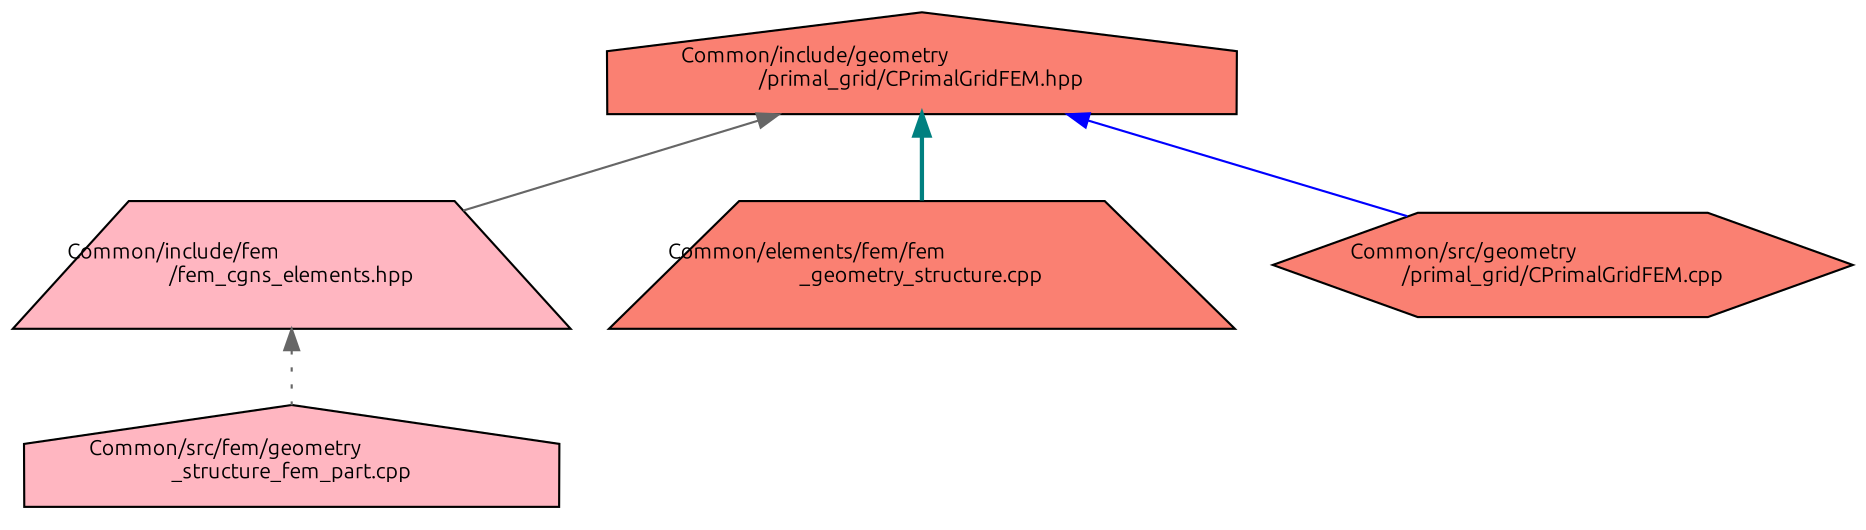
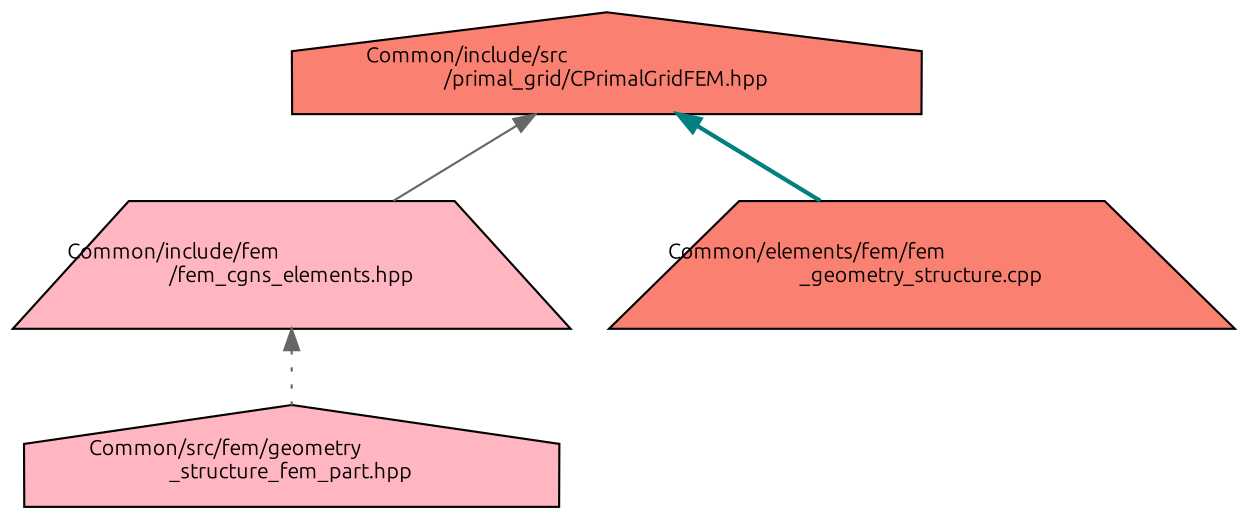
node "Common/include/geometry /primal_grid/CPrimalGridFEM.hpp": label "Common/include/geometry /primal_grid/CPrimalGridFEM.hpp" -> "Common/include/src /primal_grid/CPrimalGridFEM.hpp"
node "Common/src/geometry /primal_grid/CPrimalGridFEM.cpp": removed
node "Common/src/fem/geometry _structure_fem_part.cpp": label "Common/src/fem/geometry _structure_fem_part.cpp" -> "Common/src/fem/geometry _structure_fem_part.hpp"
